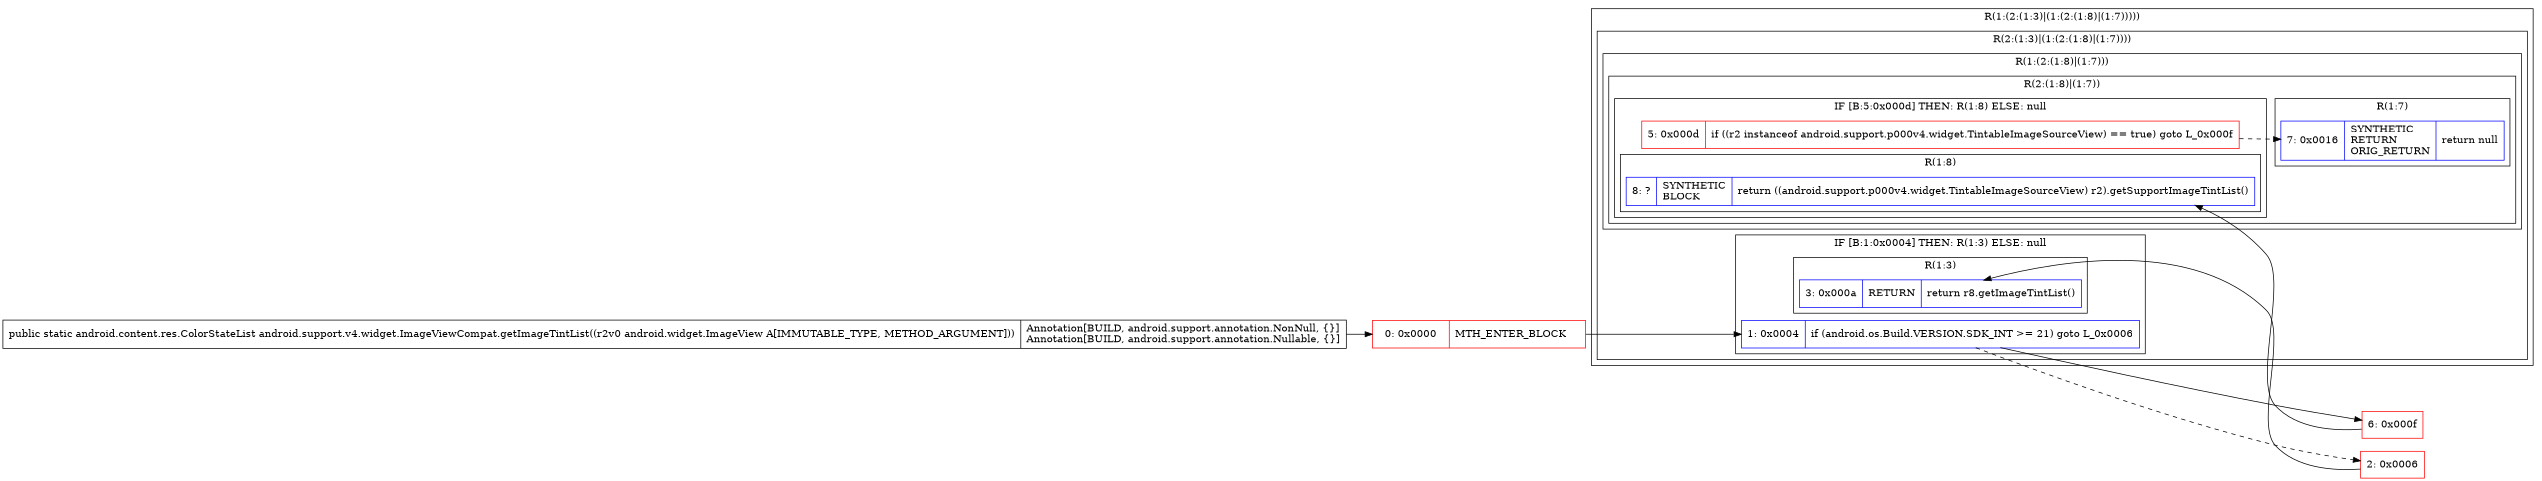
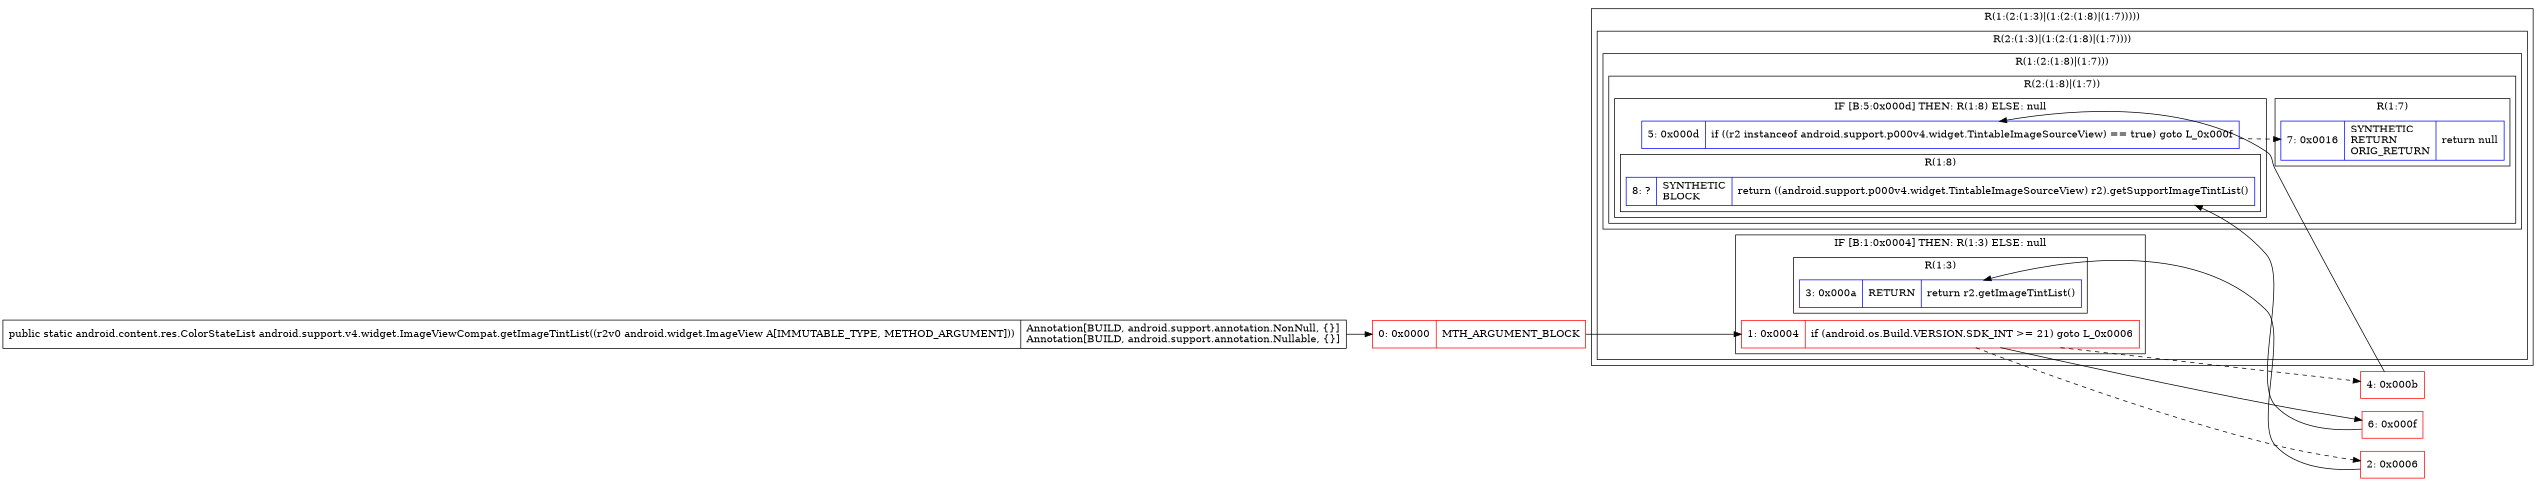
node "5: 0x000d": color red -> blue
node "3: 0x000a": text "return r8.getImageTintList()" -> "return r2.getImageTintList()"
node "0: 0x0000": text "MTH_ENTER_BLOCK" -> "MTH_ARGUMENT_BLOCK"
node "1: 0x0004": color blue -> red
node "4: 0x000b": added
